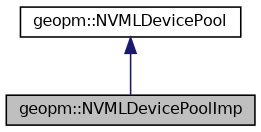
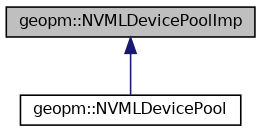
edge "geopm::NVMLDevicePoolImp" -> "geopm::NVMLDevicePool": reversed
